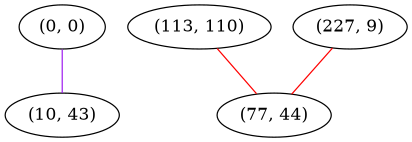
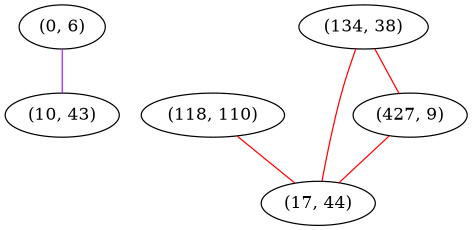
node "(0, 0)": label "(0, 0)" -> "(0, 6)"
node "(113, 110)": label "(113, 110)" -> "(118, 110)"
node "(227, 9)": label "(227, 9)" -> "(427, 9)"
node "(134, 38)": added
node "(77, 44)": label "(77, 44)" -> "(17, 44)"
